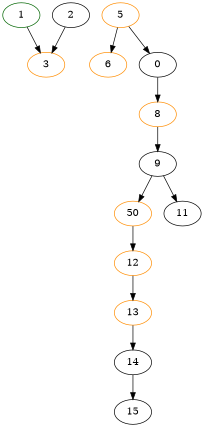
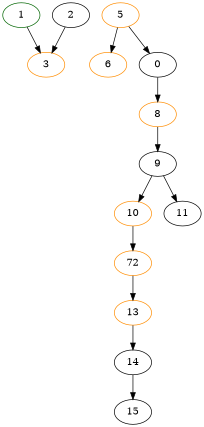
node "50": label "50" -> "10"
node "12": label "12" -> "72"
